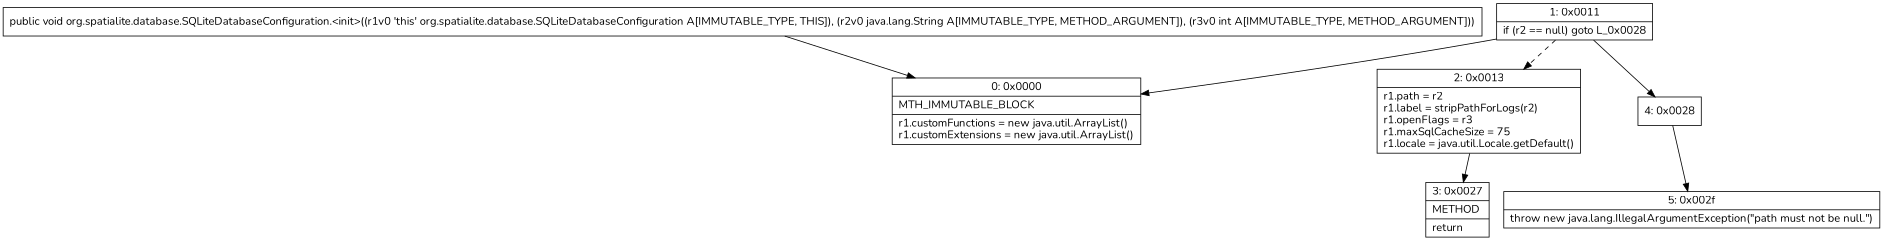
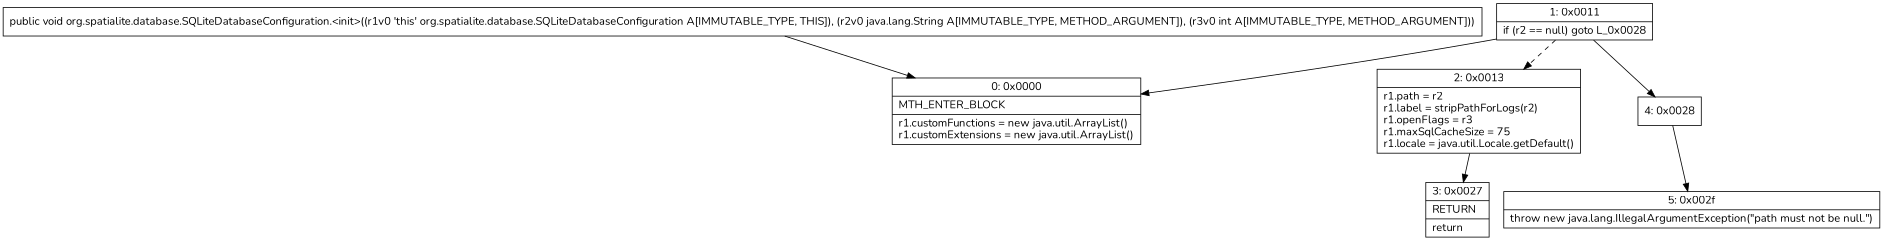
node "0: 0x0000": text "MTH_IMMUTABLE_BLOCK" -> "MTH_ENTER_BLOCK"
node "3: 0x0027": text "METHOD" -> "RETURN"
